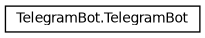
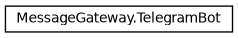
node "TelegramBot.TelegramBot": label "TelegramBot.TelegramBot" -> "MessageGateway.TelegramBot"
